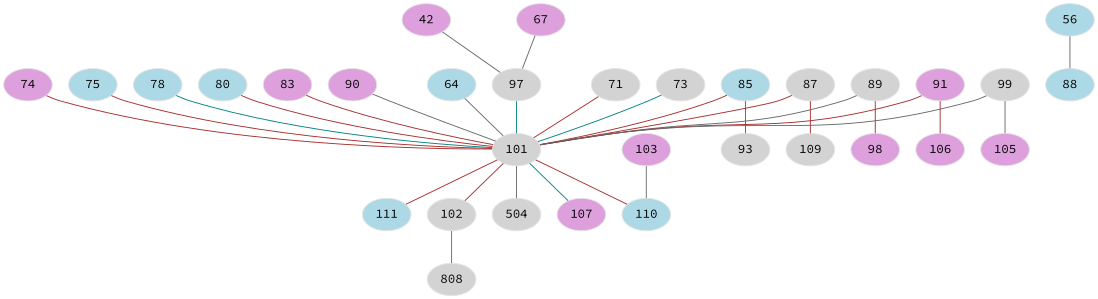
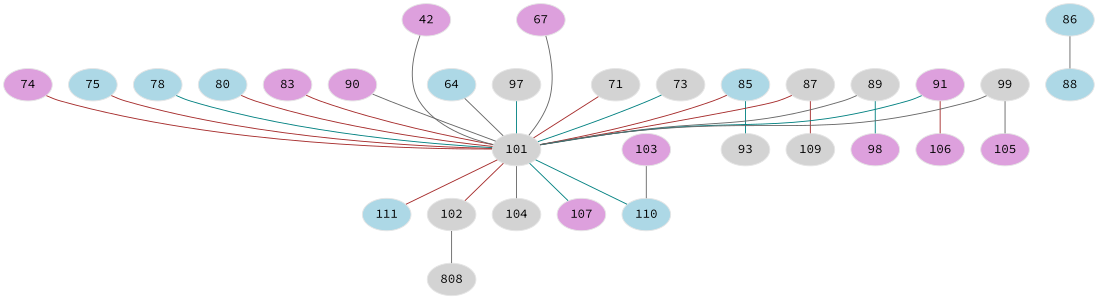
node "56": label "56" -> "86"
edge "42" -- "97": now "42" -- "101"
edge "67" -- "97": now "67" -- "101"
edge "89" -- "98": color brown -> teal
edge "91" -- "101": color brown -> teal
edge "101" -- "110": color brown -> teal
node "504": label "504" -> "104"
